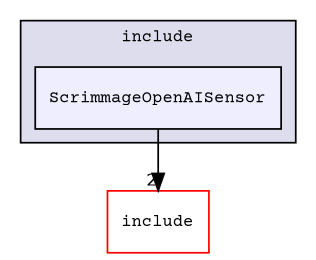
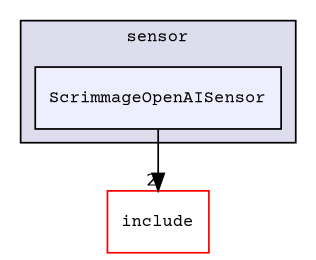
cluster "include": label "include" -> "sensor"
